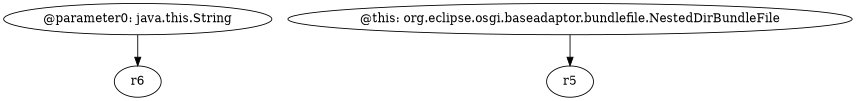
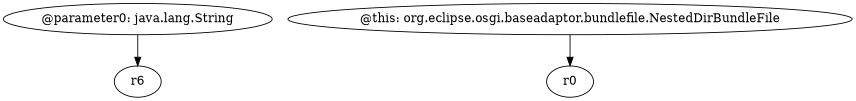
node "@parameter0: java.this.String": label "@parameter0: java.this.String" -> "@parameter0: java.lang.String"
node "r5": label "r5" -> "r0"
